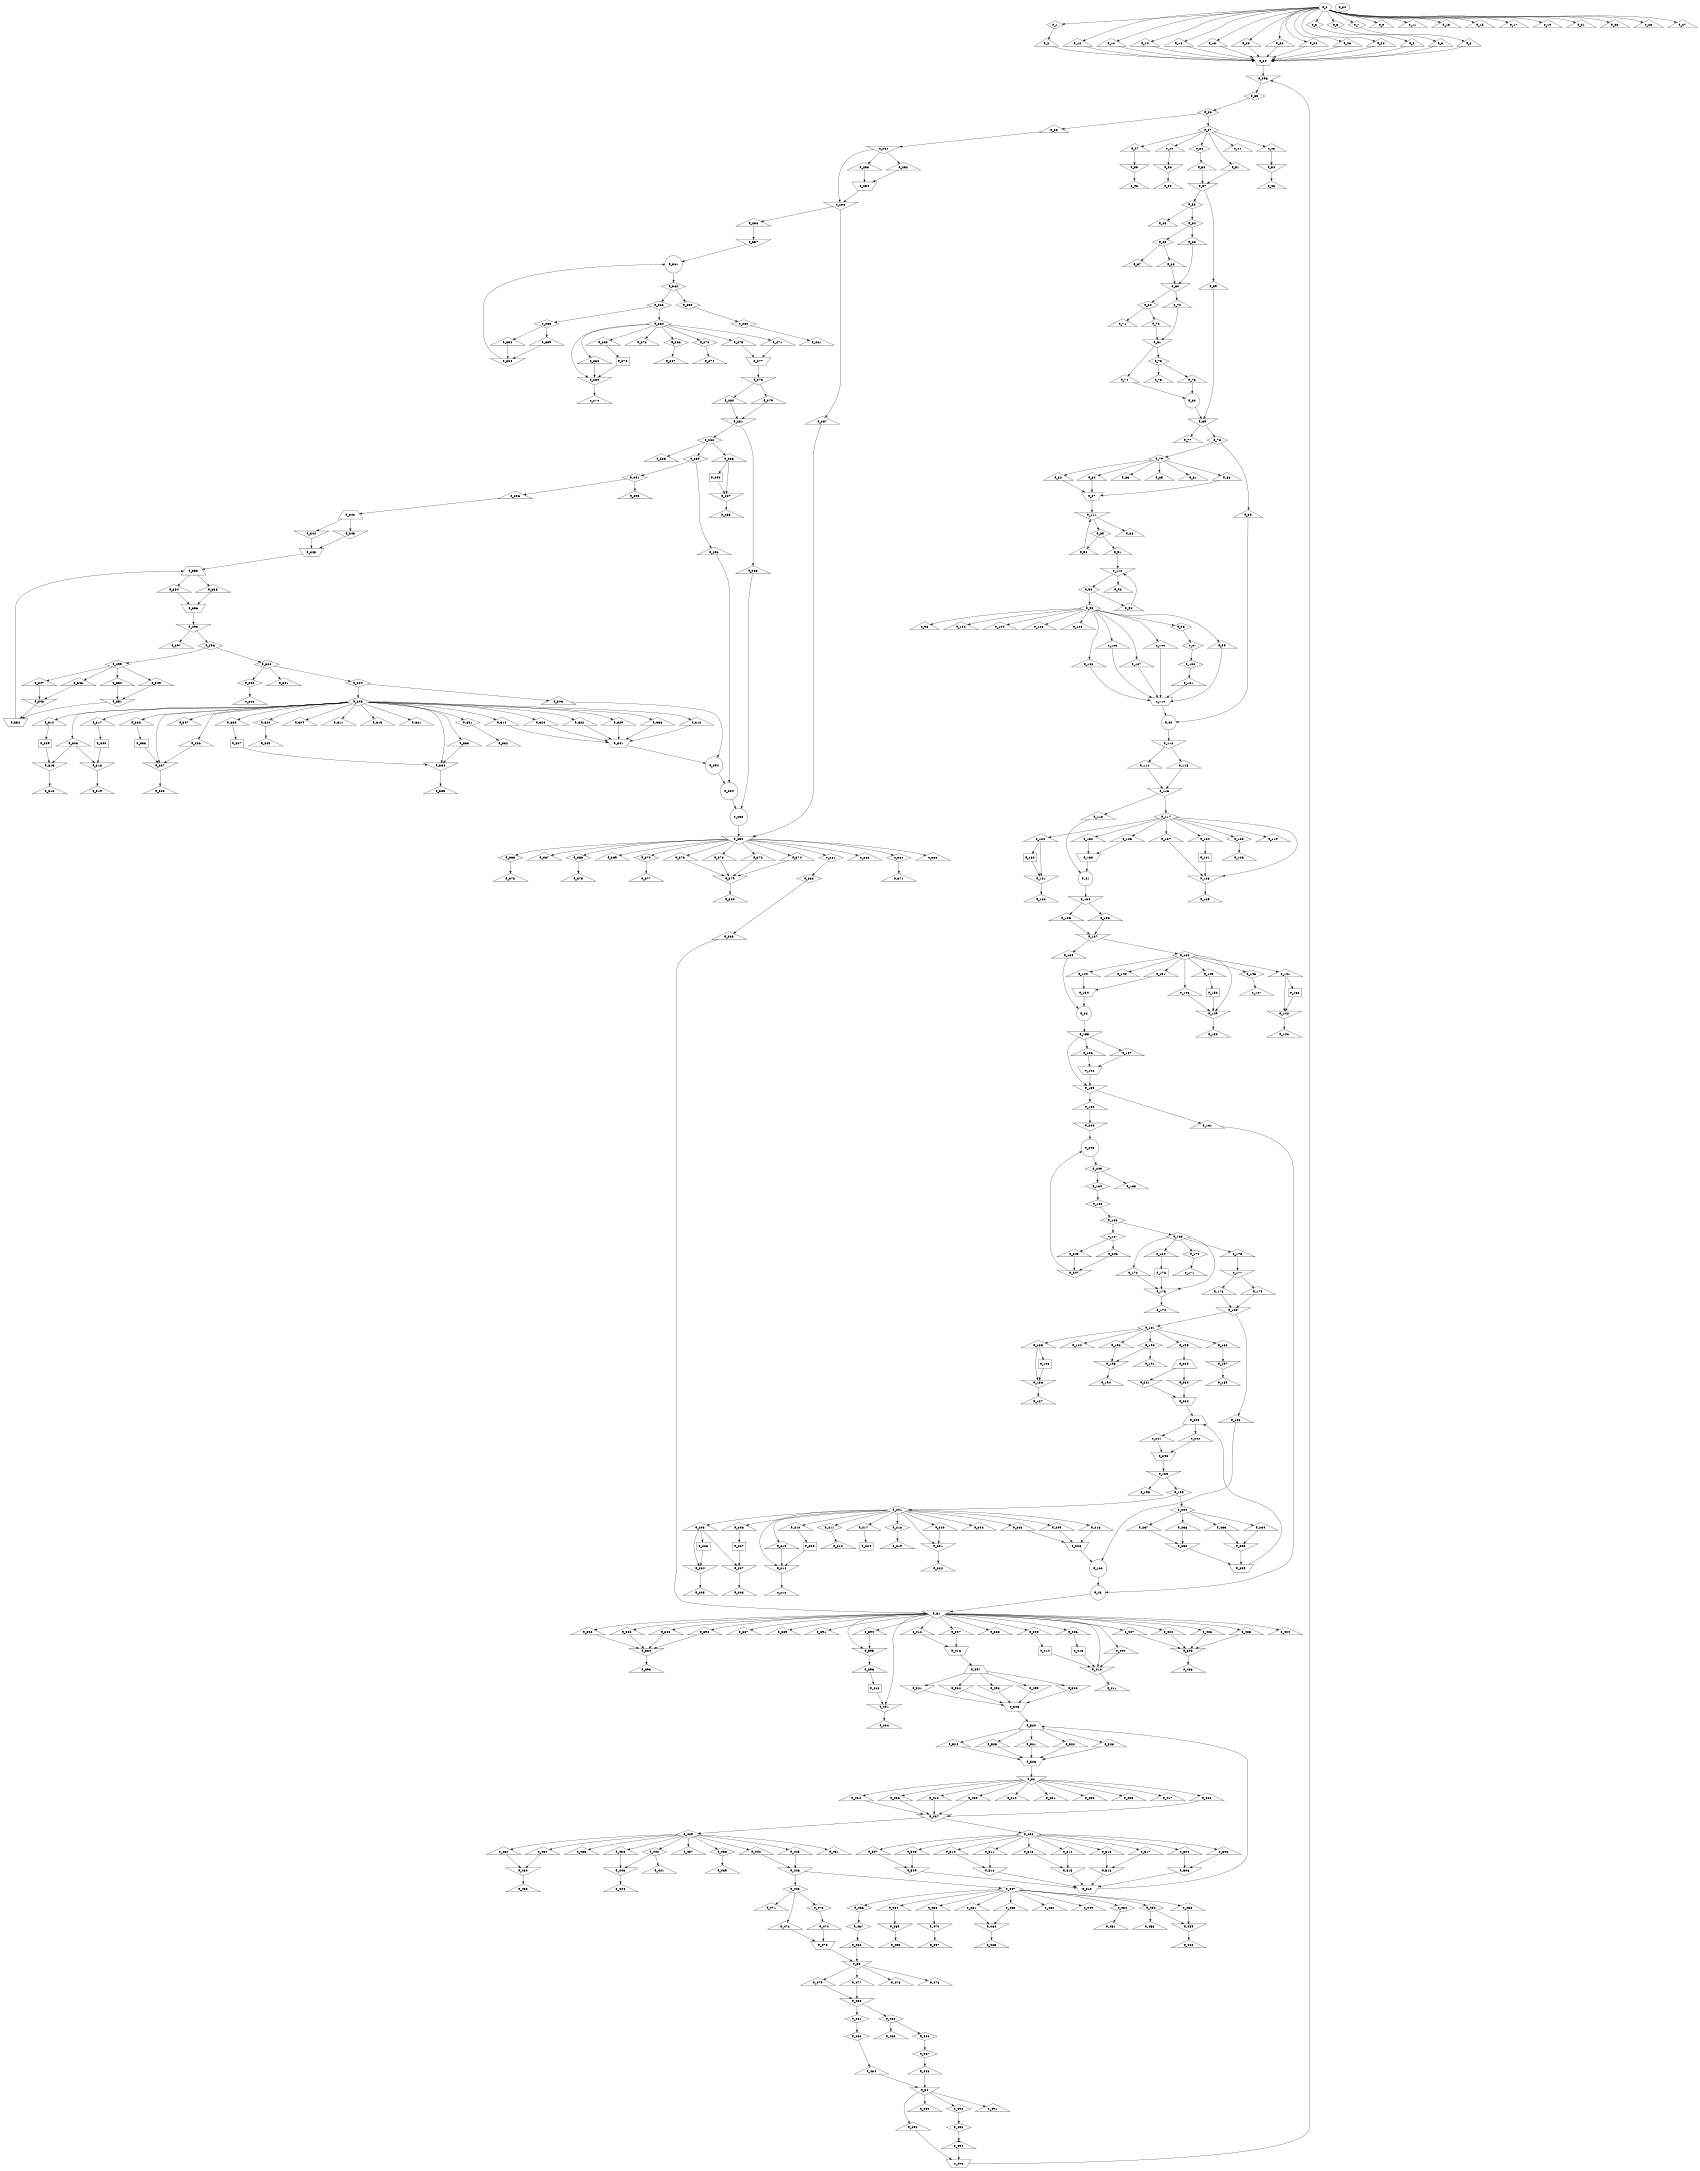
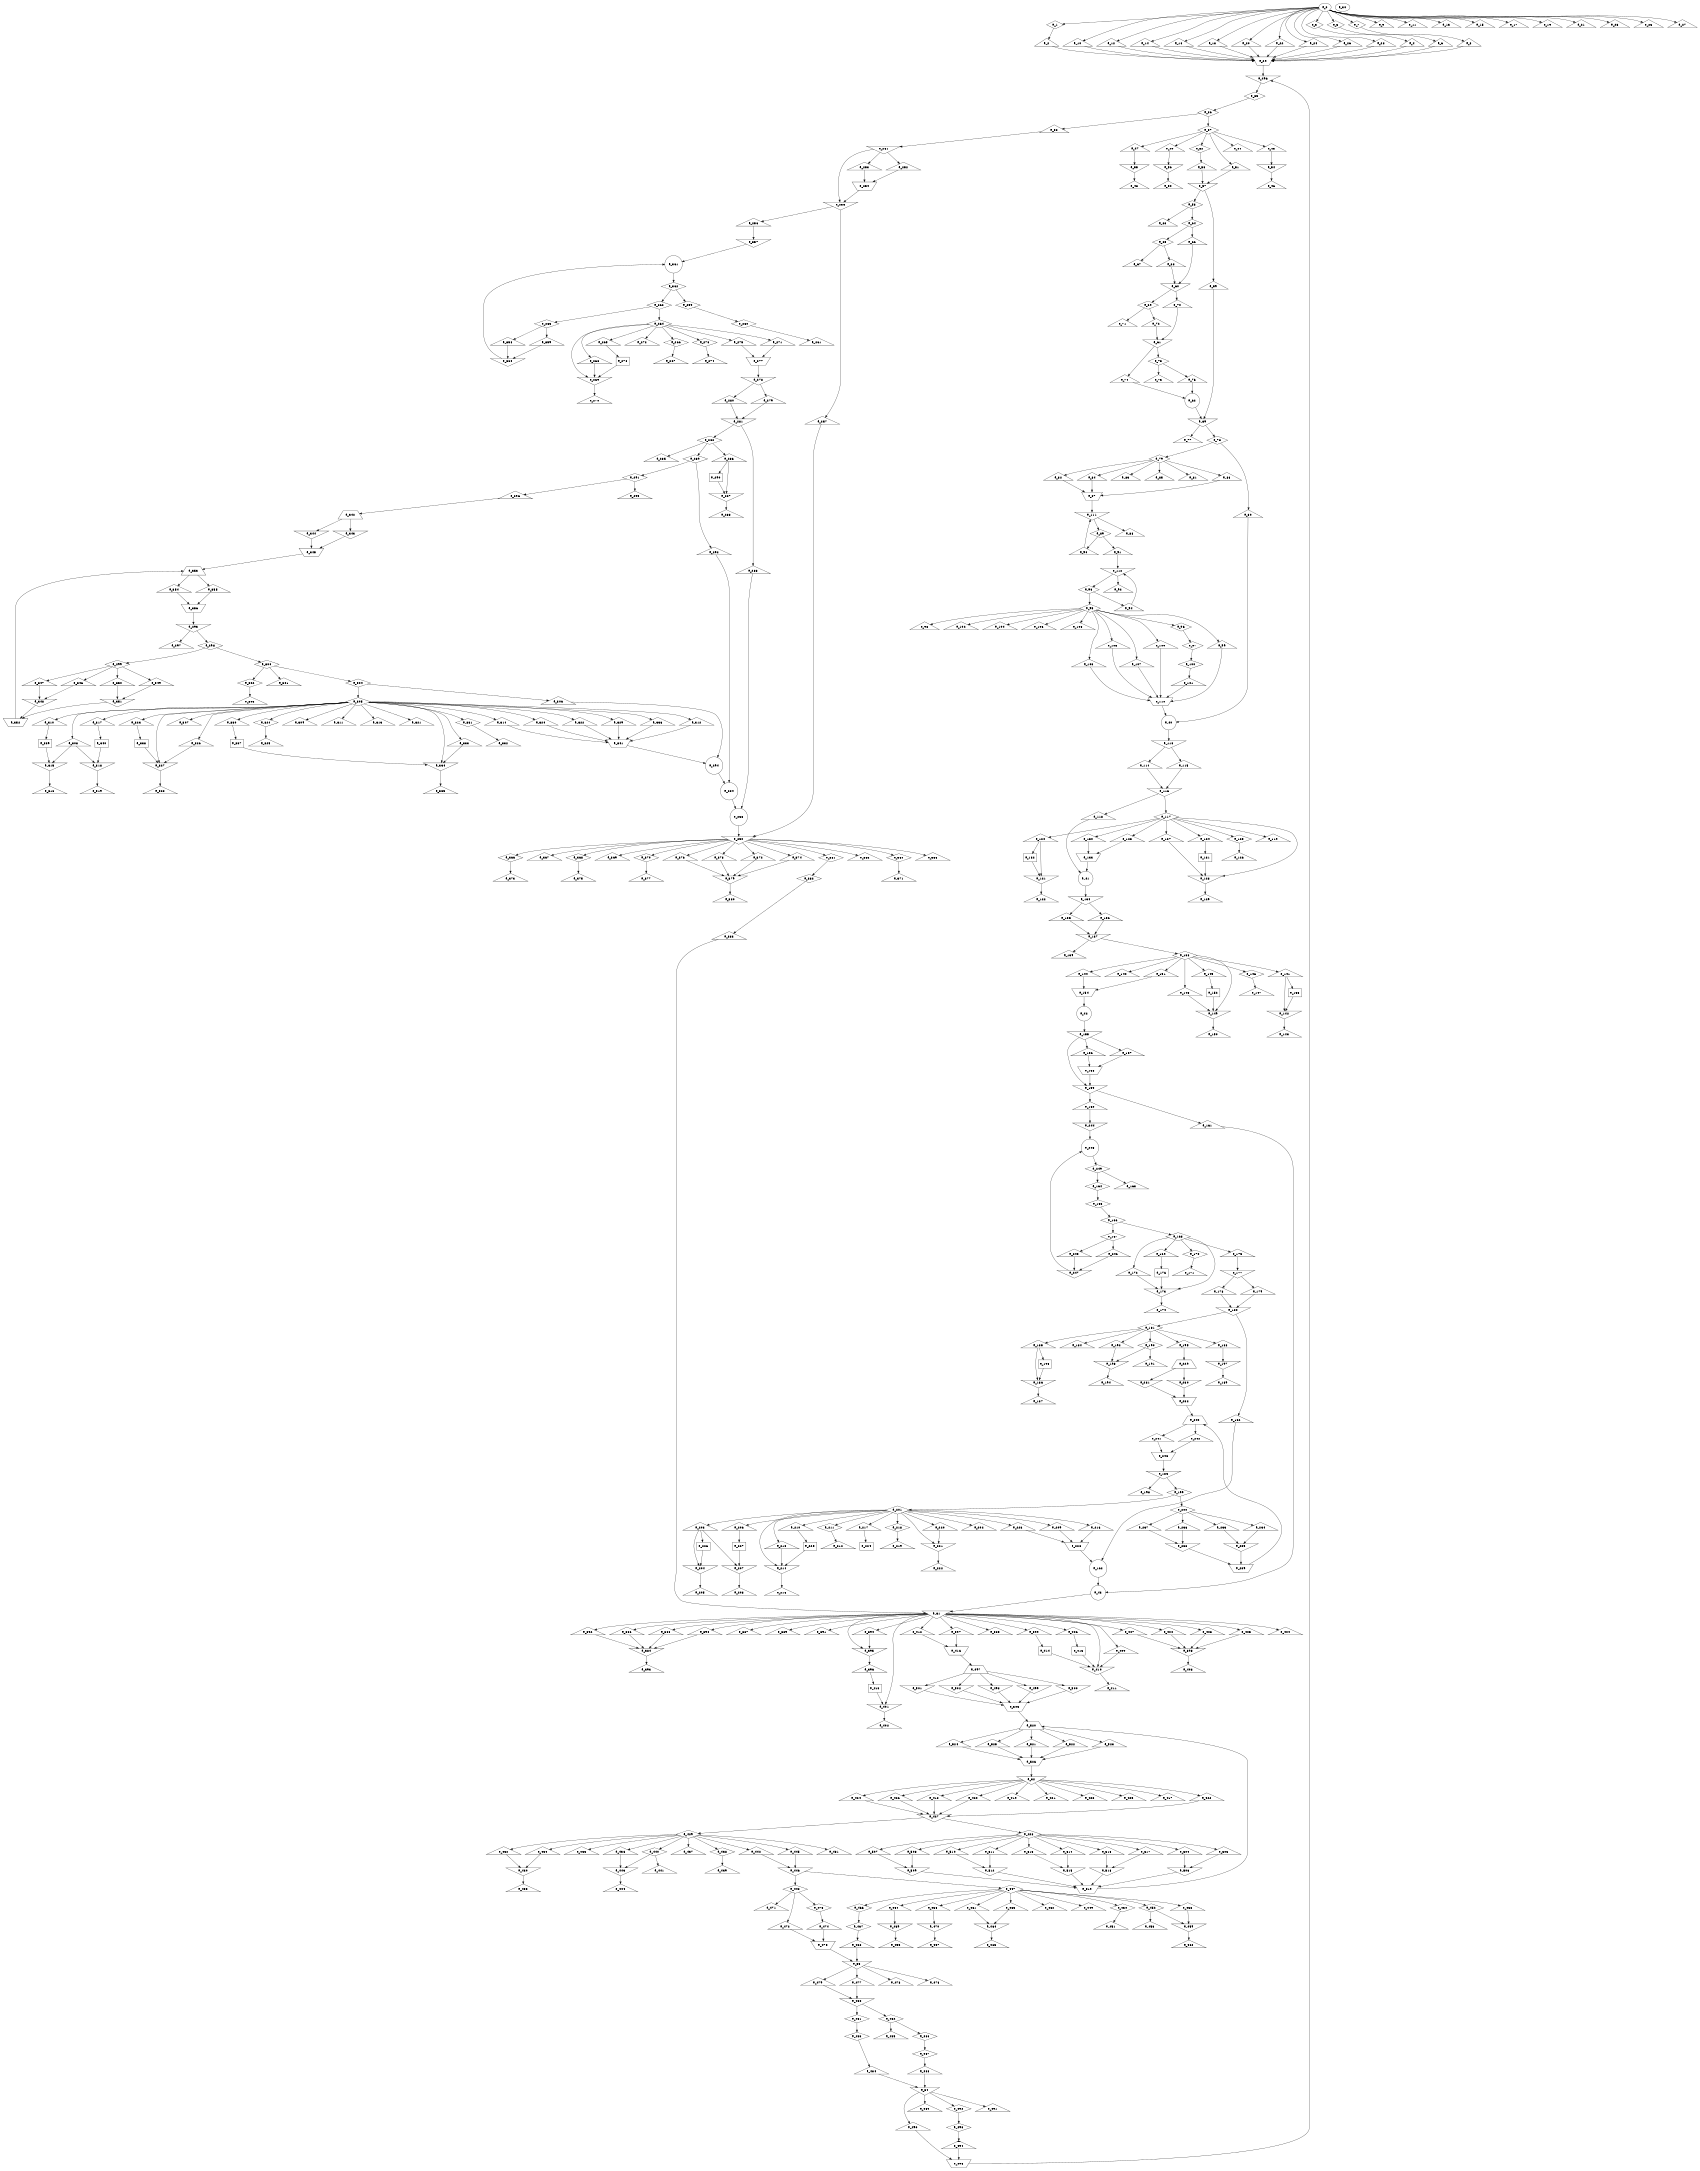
edge "e_139" -> "e_42": removed
